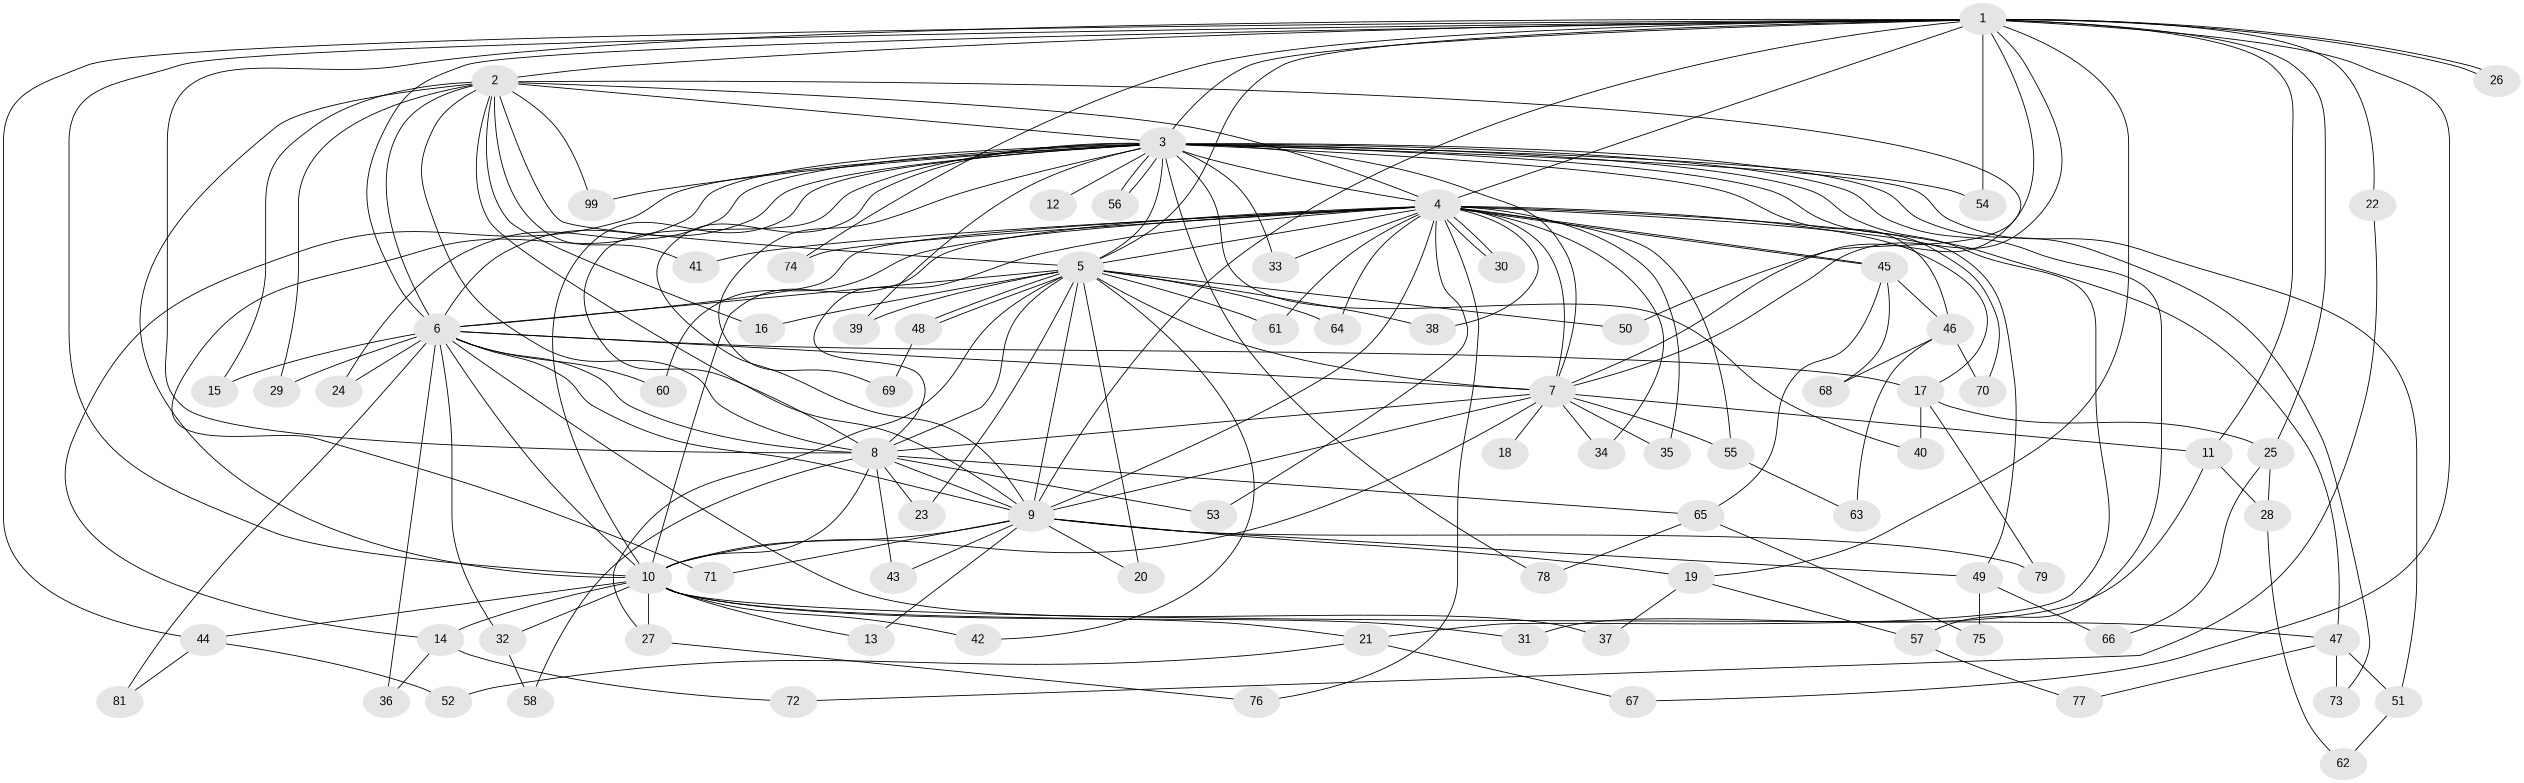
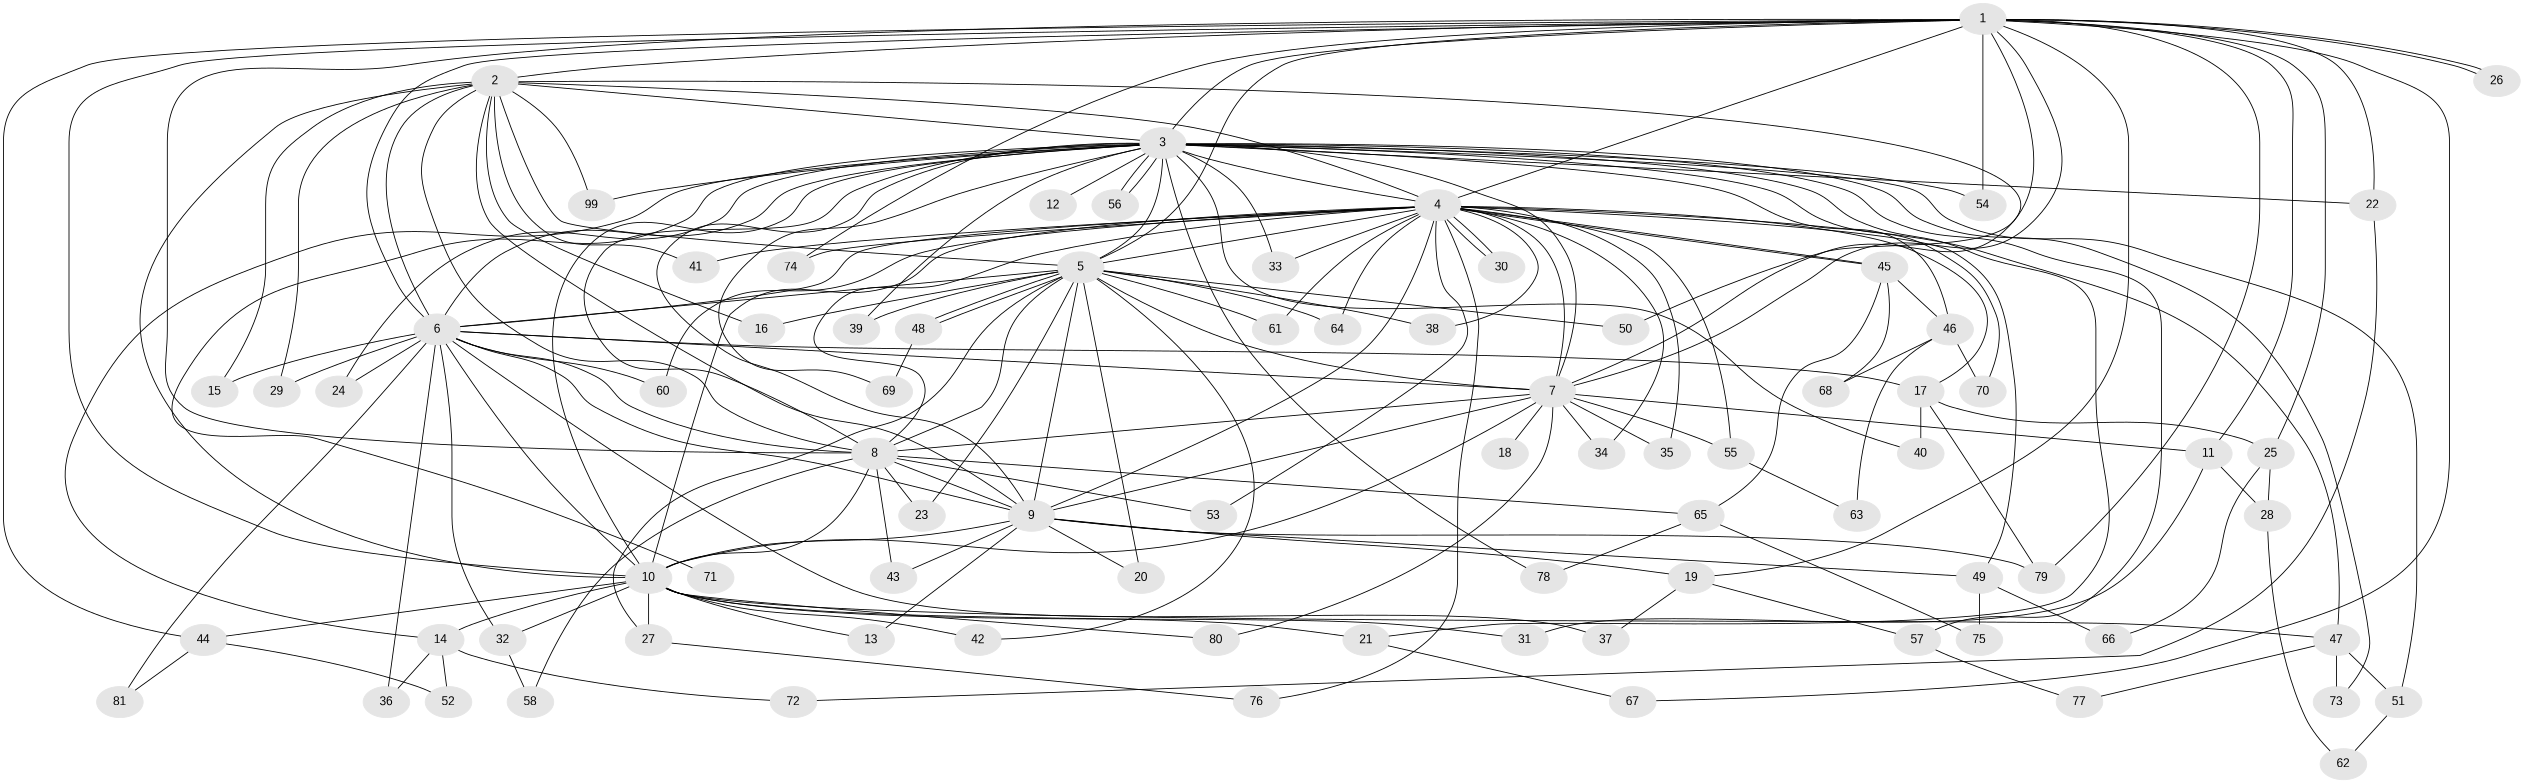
edge "1" -- "9": now "1" -- "79"
edge "3" -- "22": added
edge "9" -- "71": removed
node "80": added
edge "21" -- "52": now "14" -- "52"
